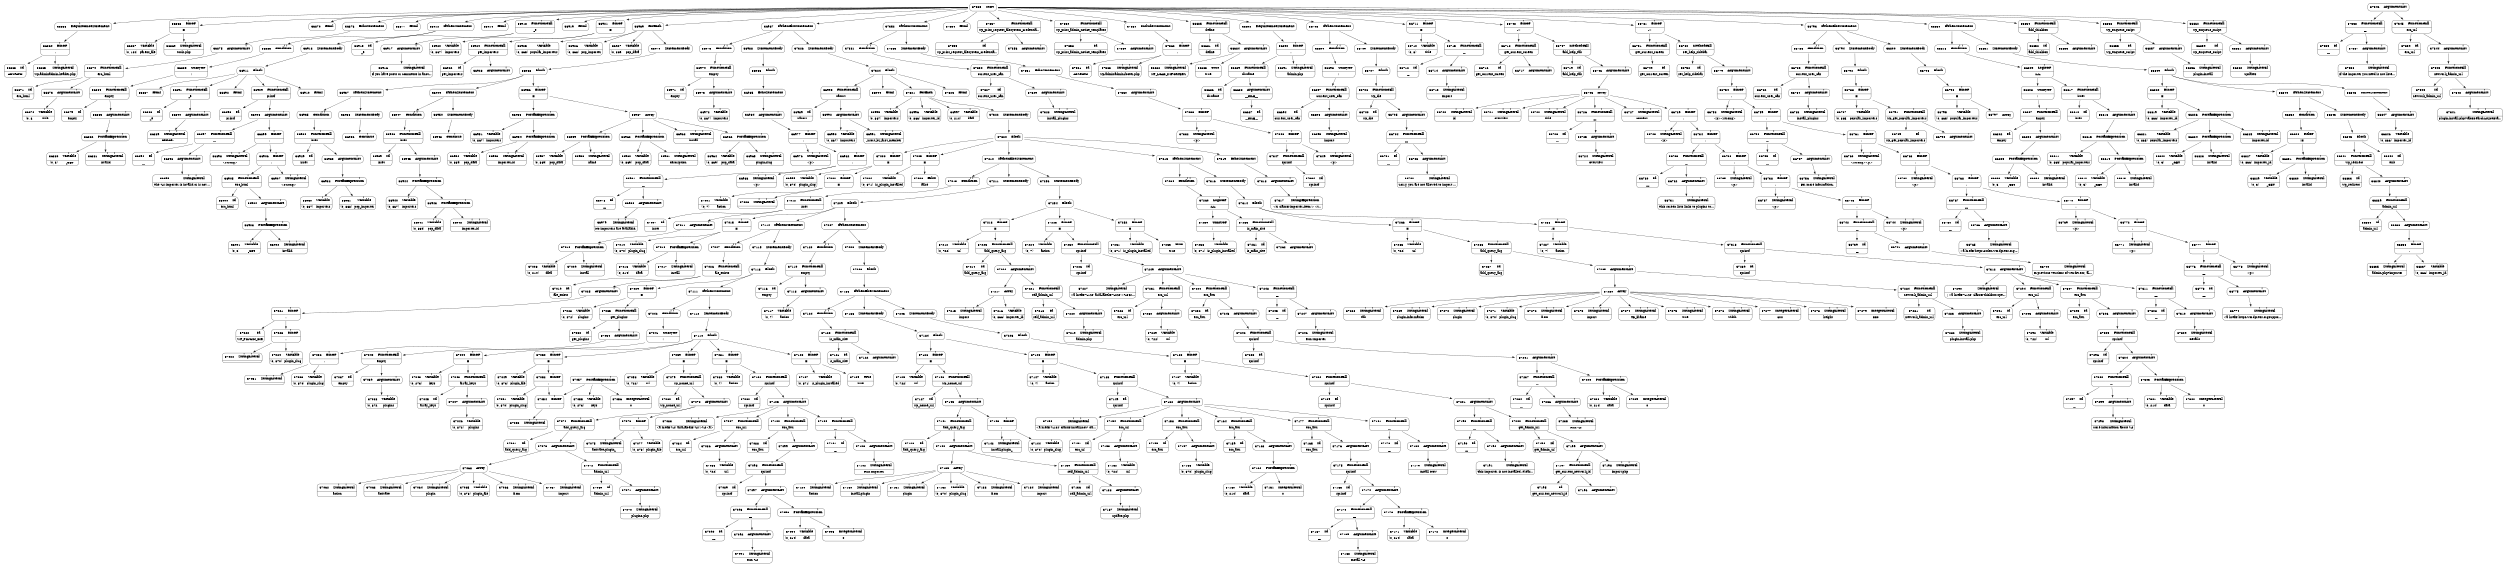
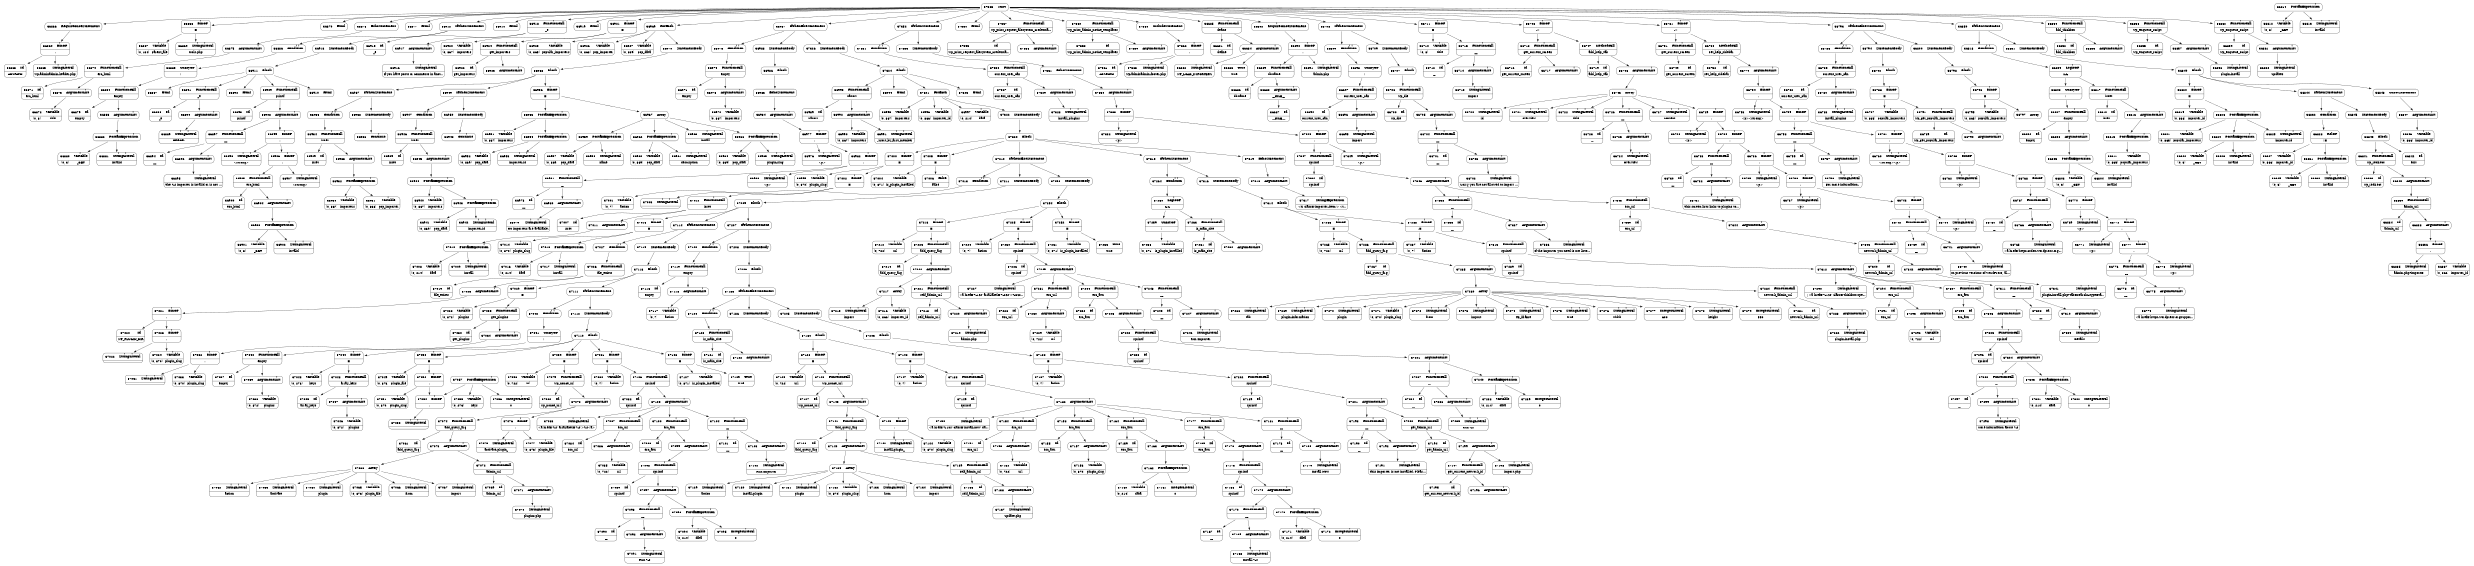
edge "36815" -> "36814": removed
edge "37347" -> "37346": added
